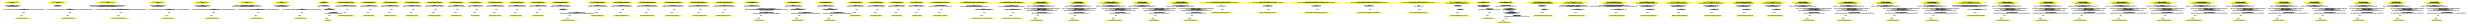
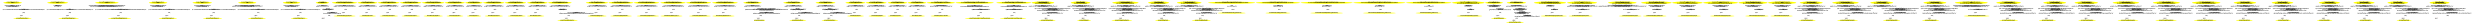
node "2: Exit RuleMemberValidatorTest$SomeMethodRule.<init>()": shape box -> ellipse
node "2: Exit RuleMemberValidatorTest.<init>()": removed
node "2: Exit void RuleMemberValidatorTest.rejectStaticTestRule()": removed
